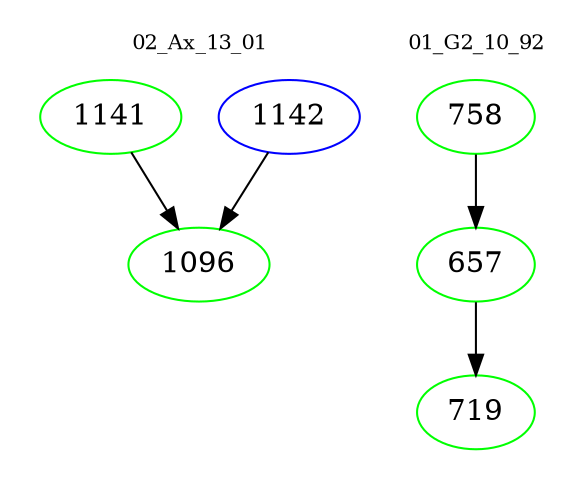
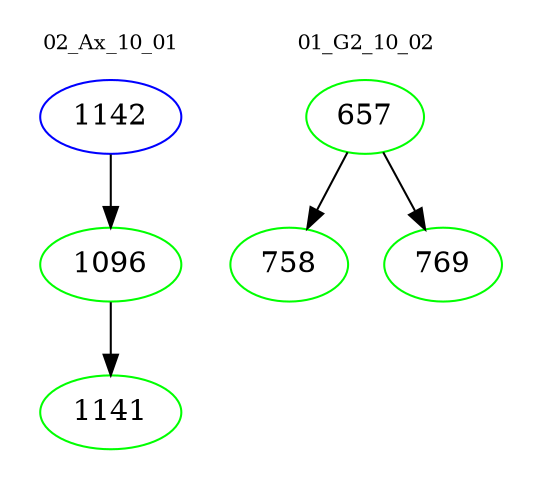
cluster "02_Ax_13_01": label "02_Ax_13_01" -> "02_Ax_10_01"
cluster "01_G2_10_92": label "01_G2_10_92" -> "01_G2_10_02"
edge "1141" -> "1096": reversed
edge "758" -> "657": reversed
node "719": label "719" -> "769"
